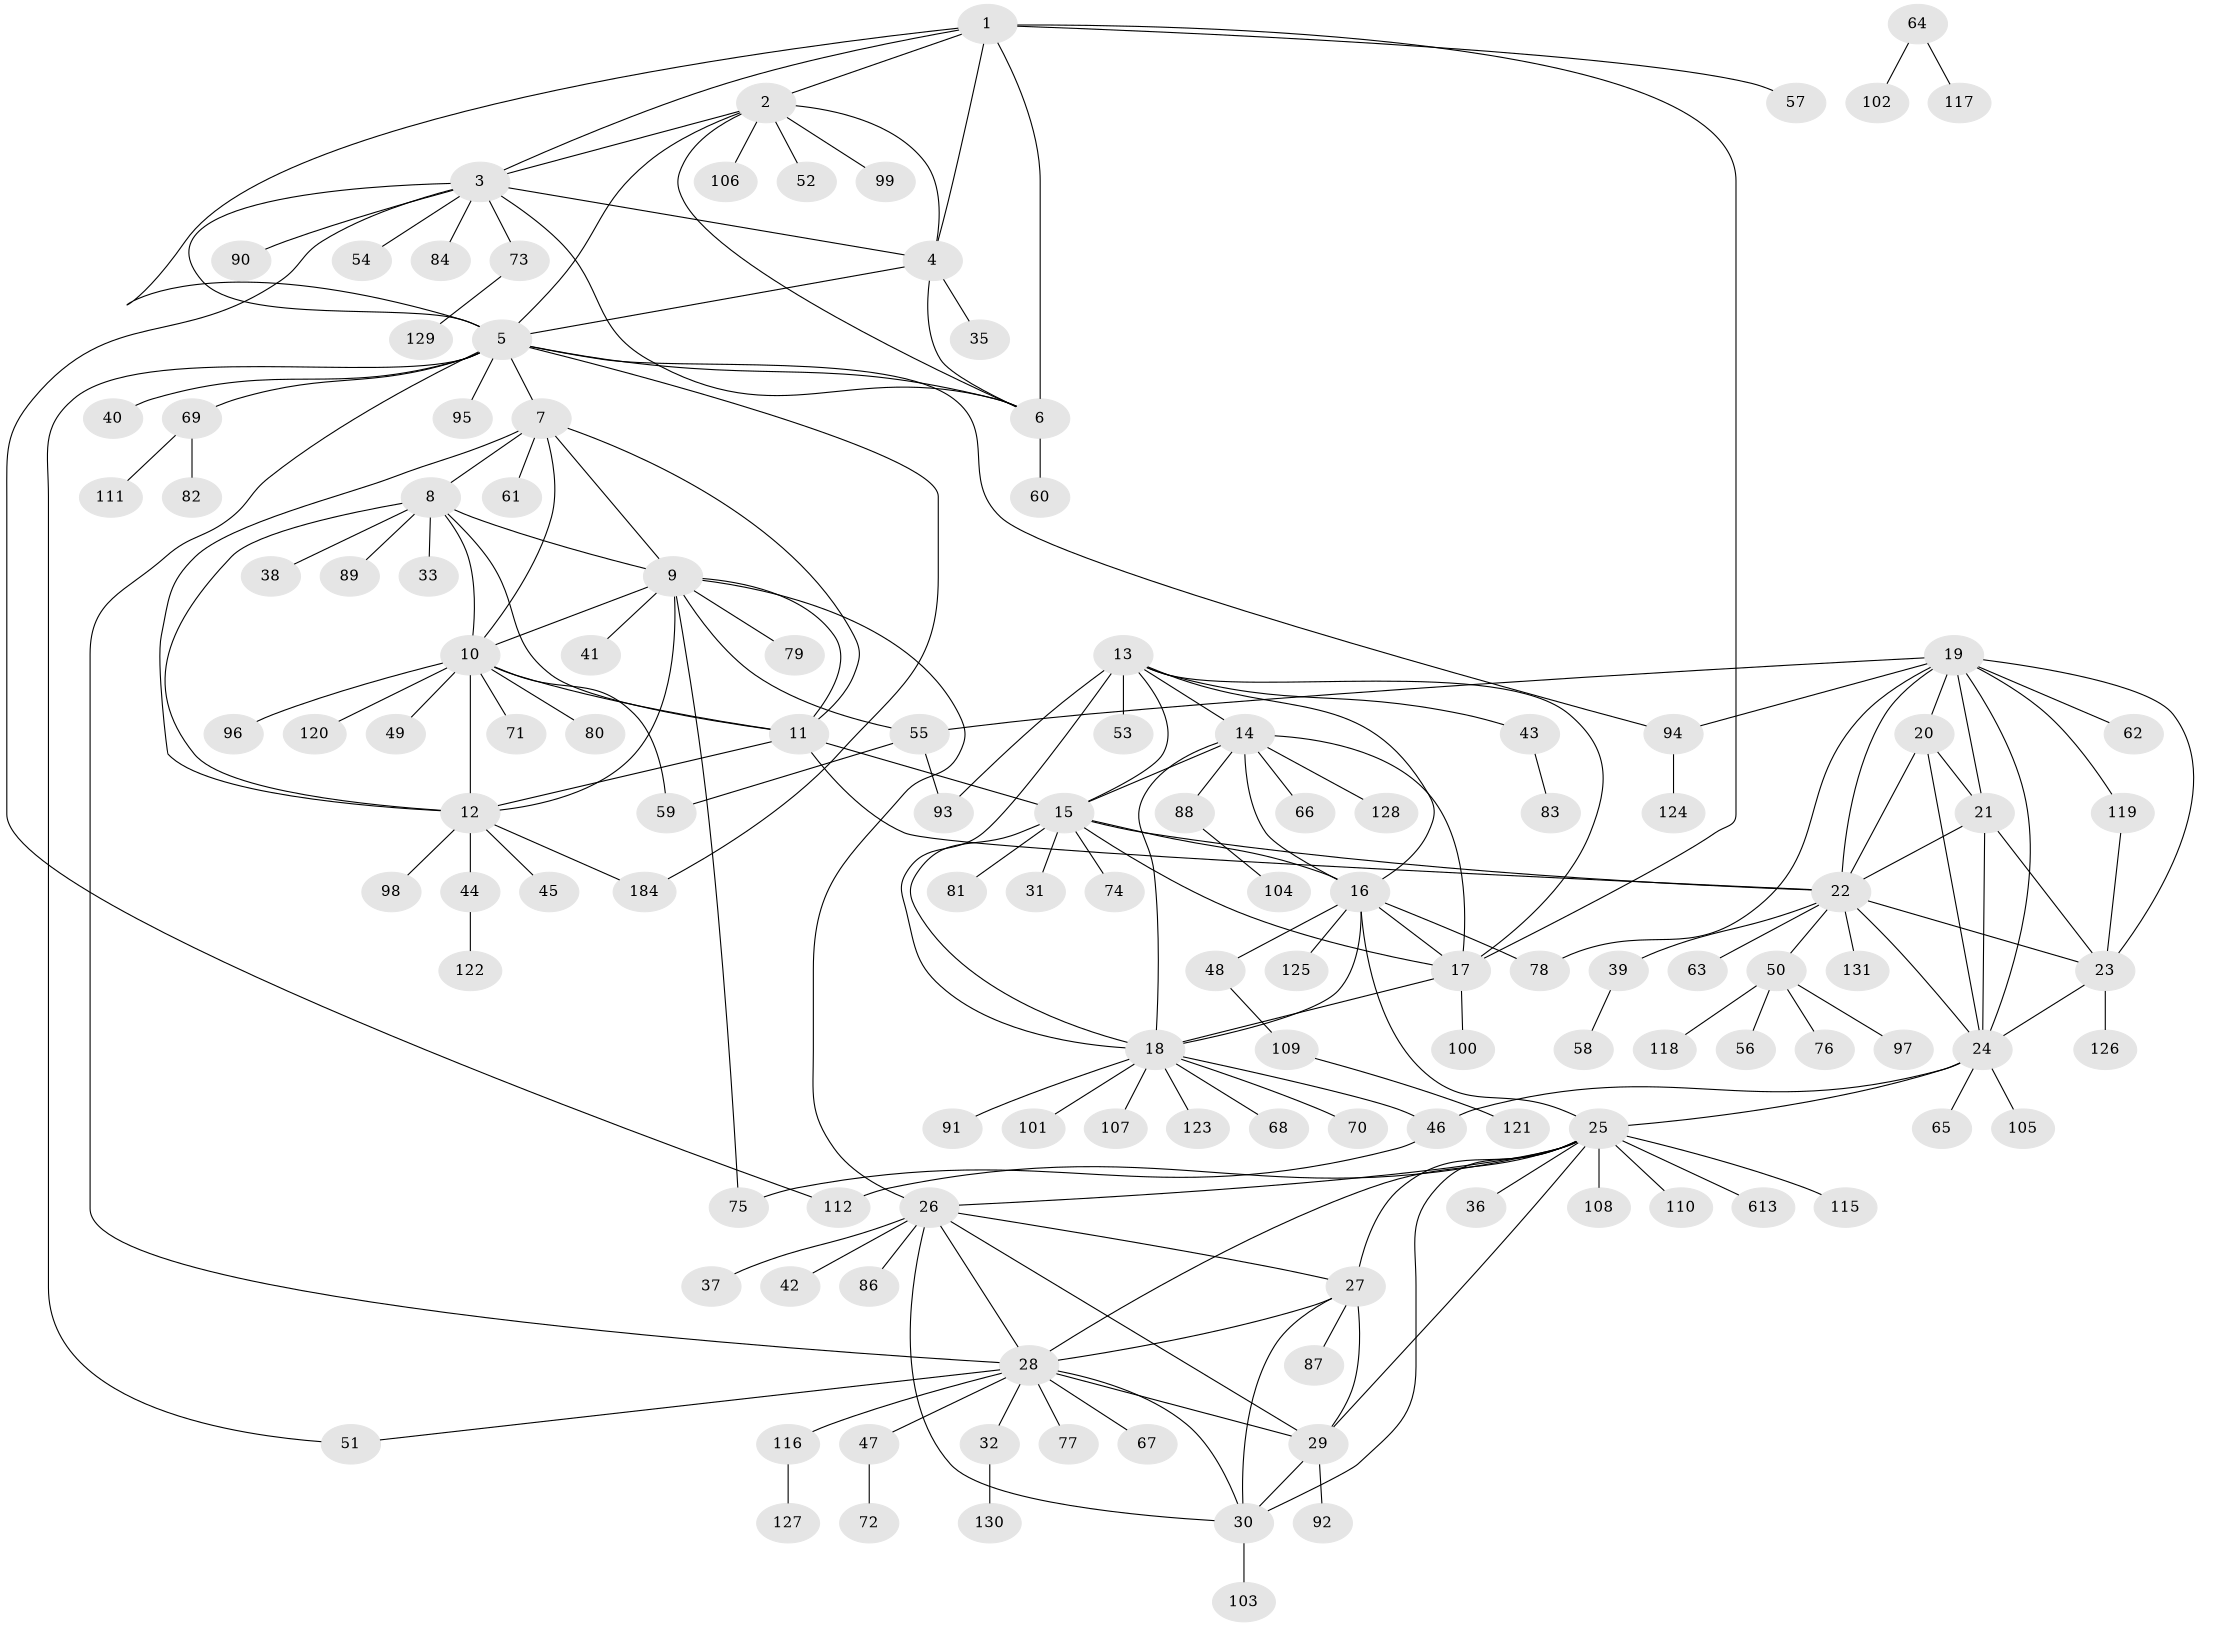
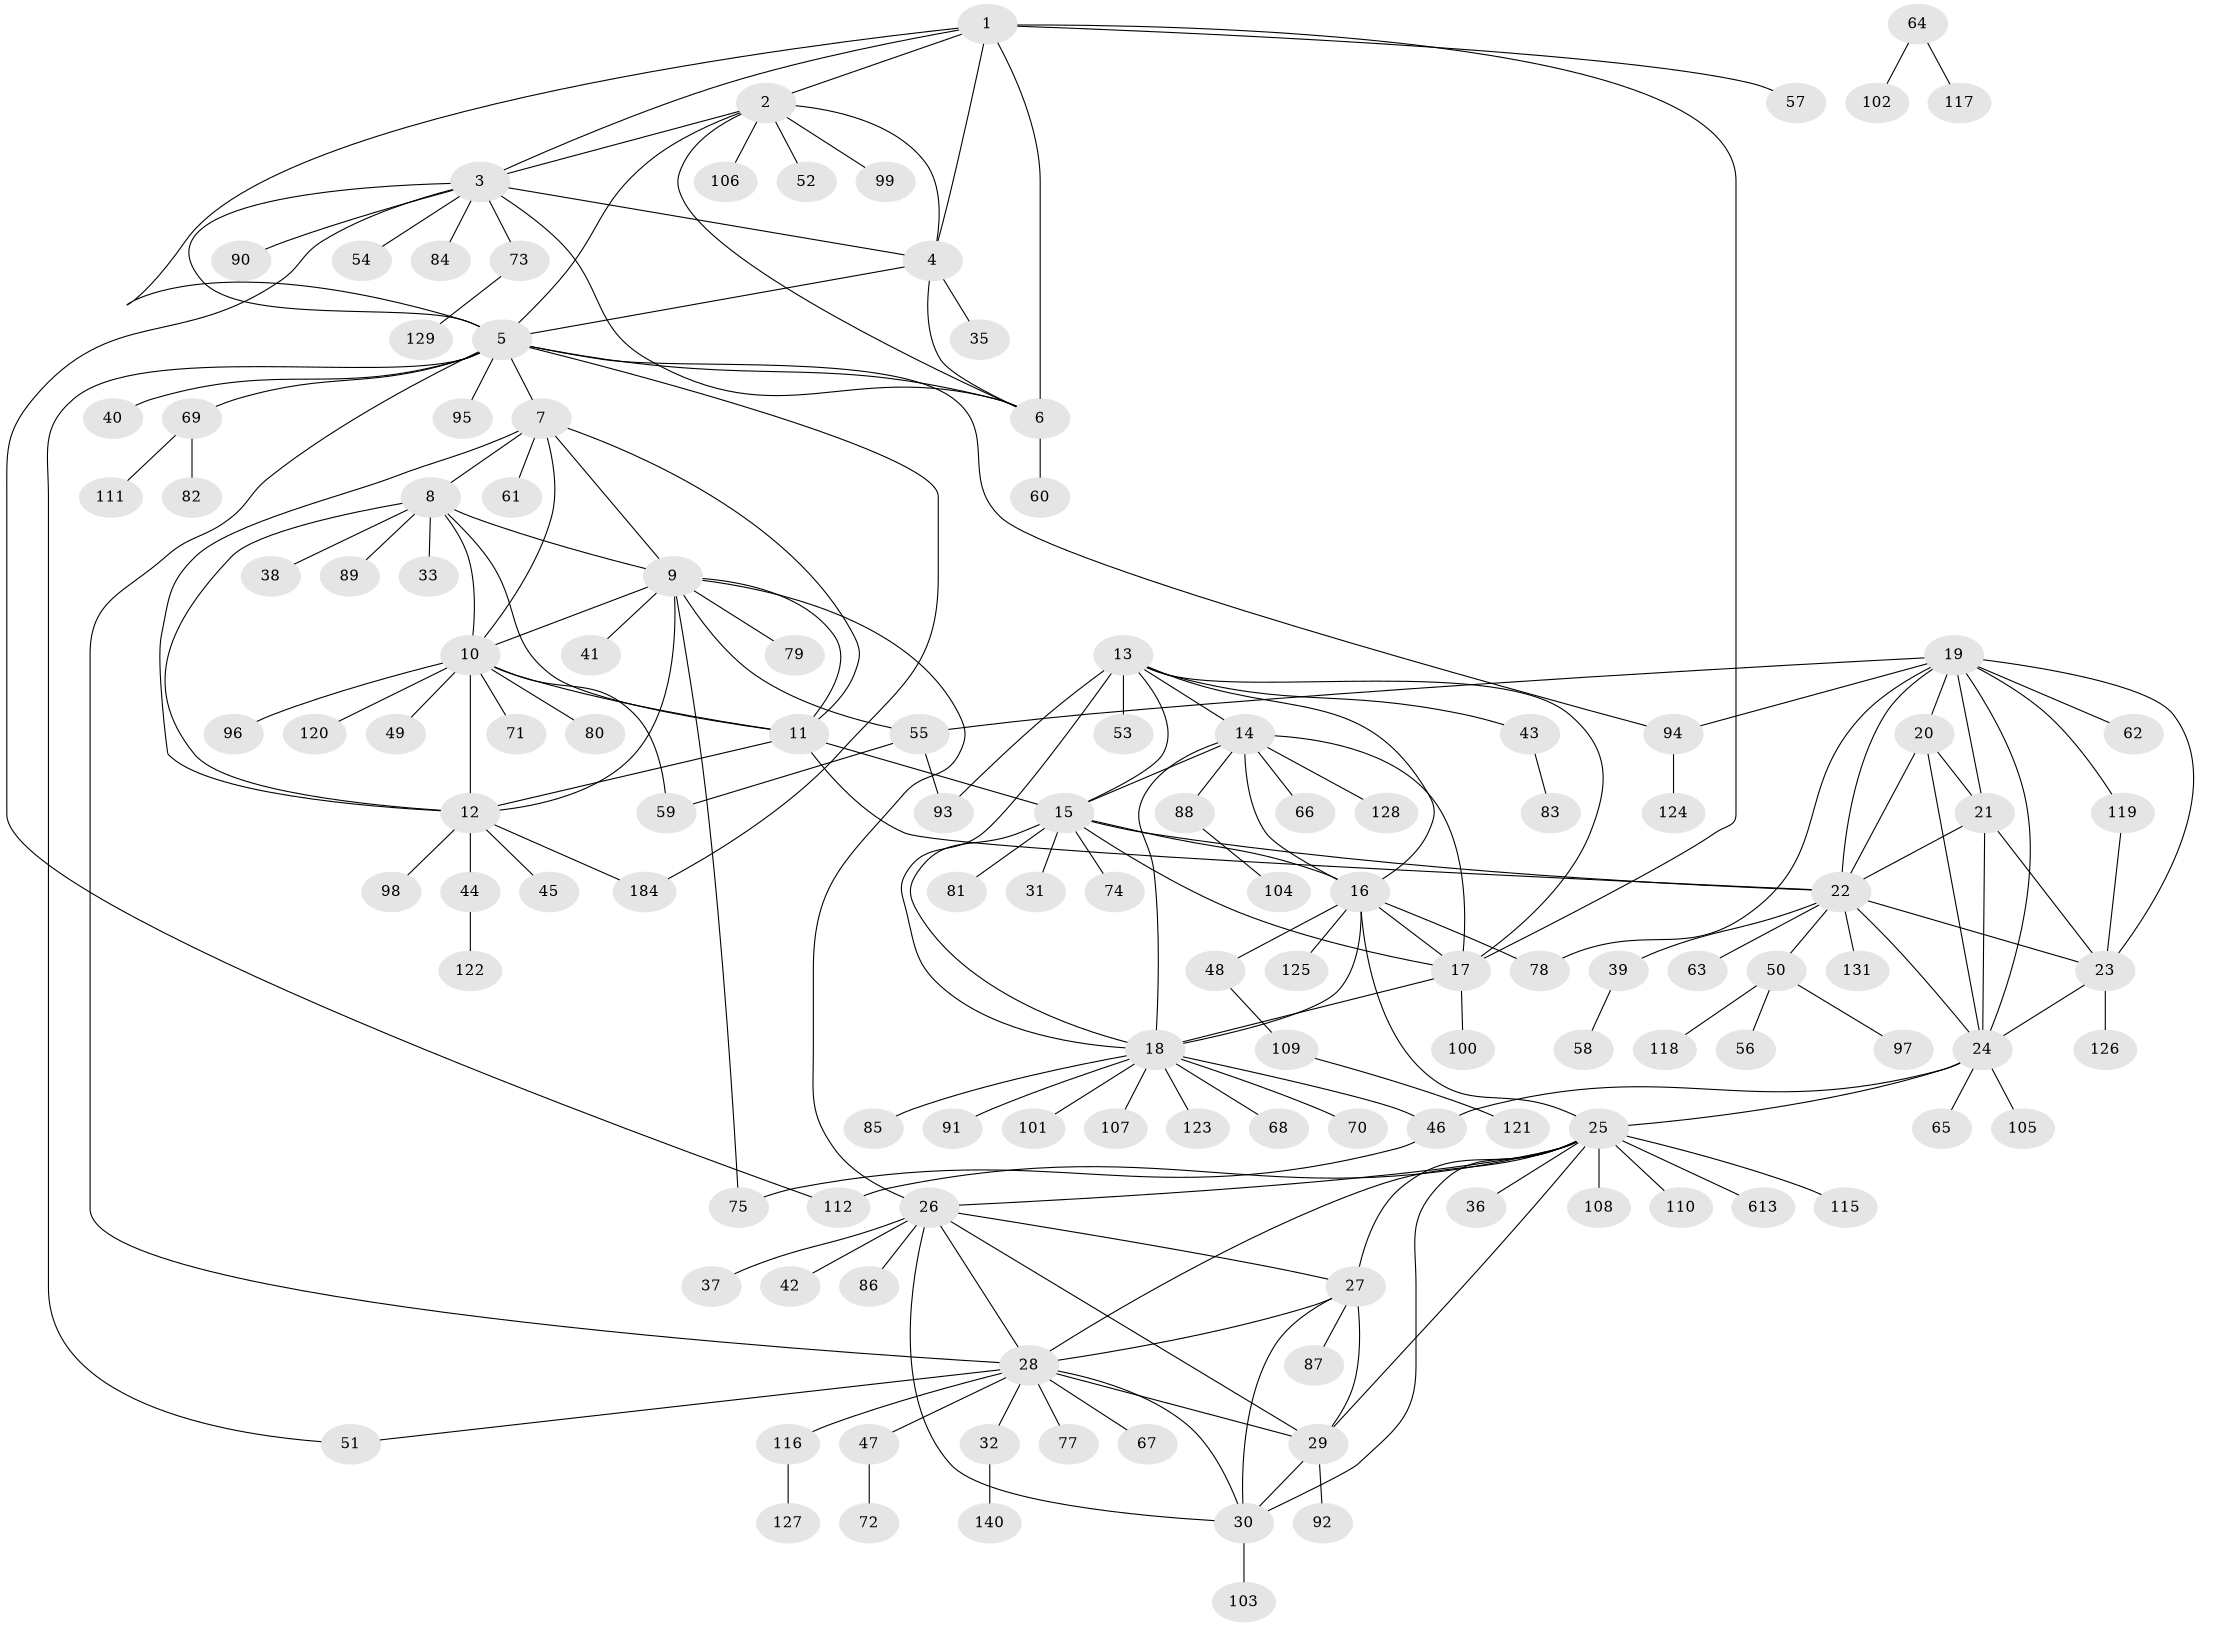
node "76": removed
node "85": added
node "130": label "130" -> "140"
